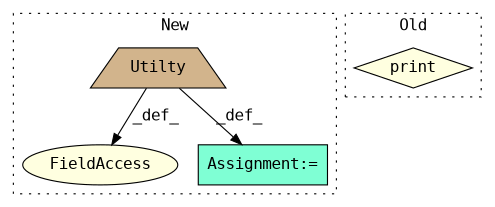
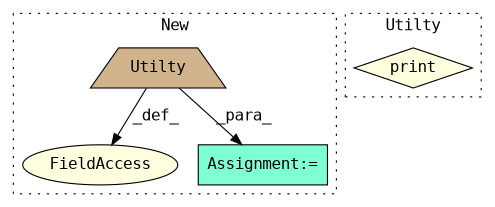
cluster "Old": label "Old" -> "Utilty"
edge "Utilty" -> "Assignment:=": label "_def_" -> "_para_"
